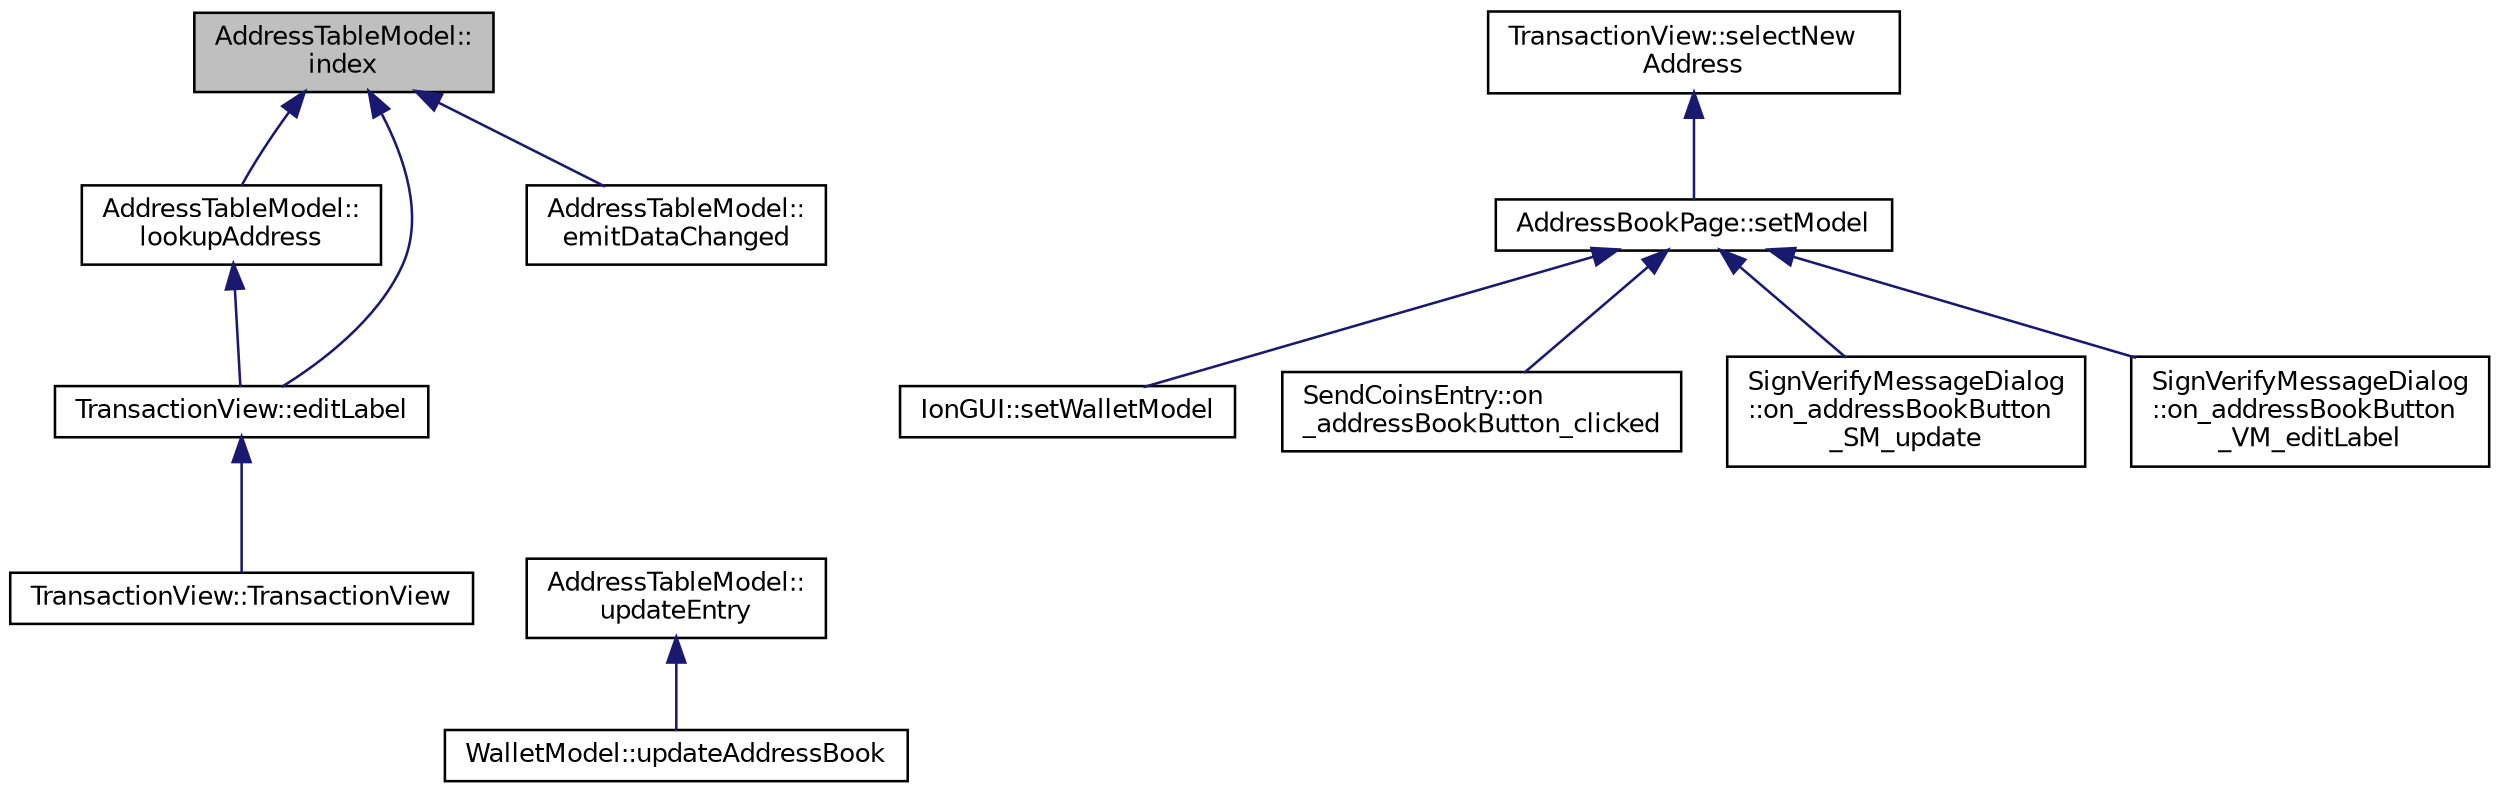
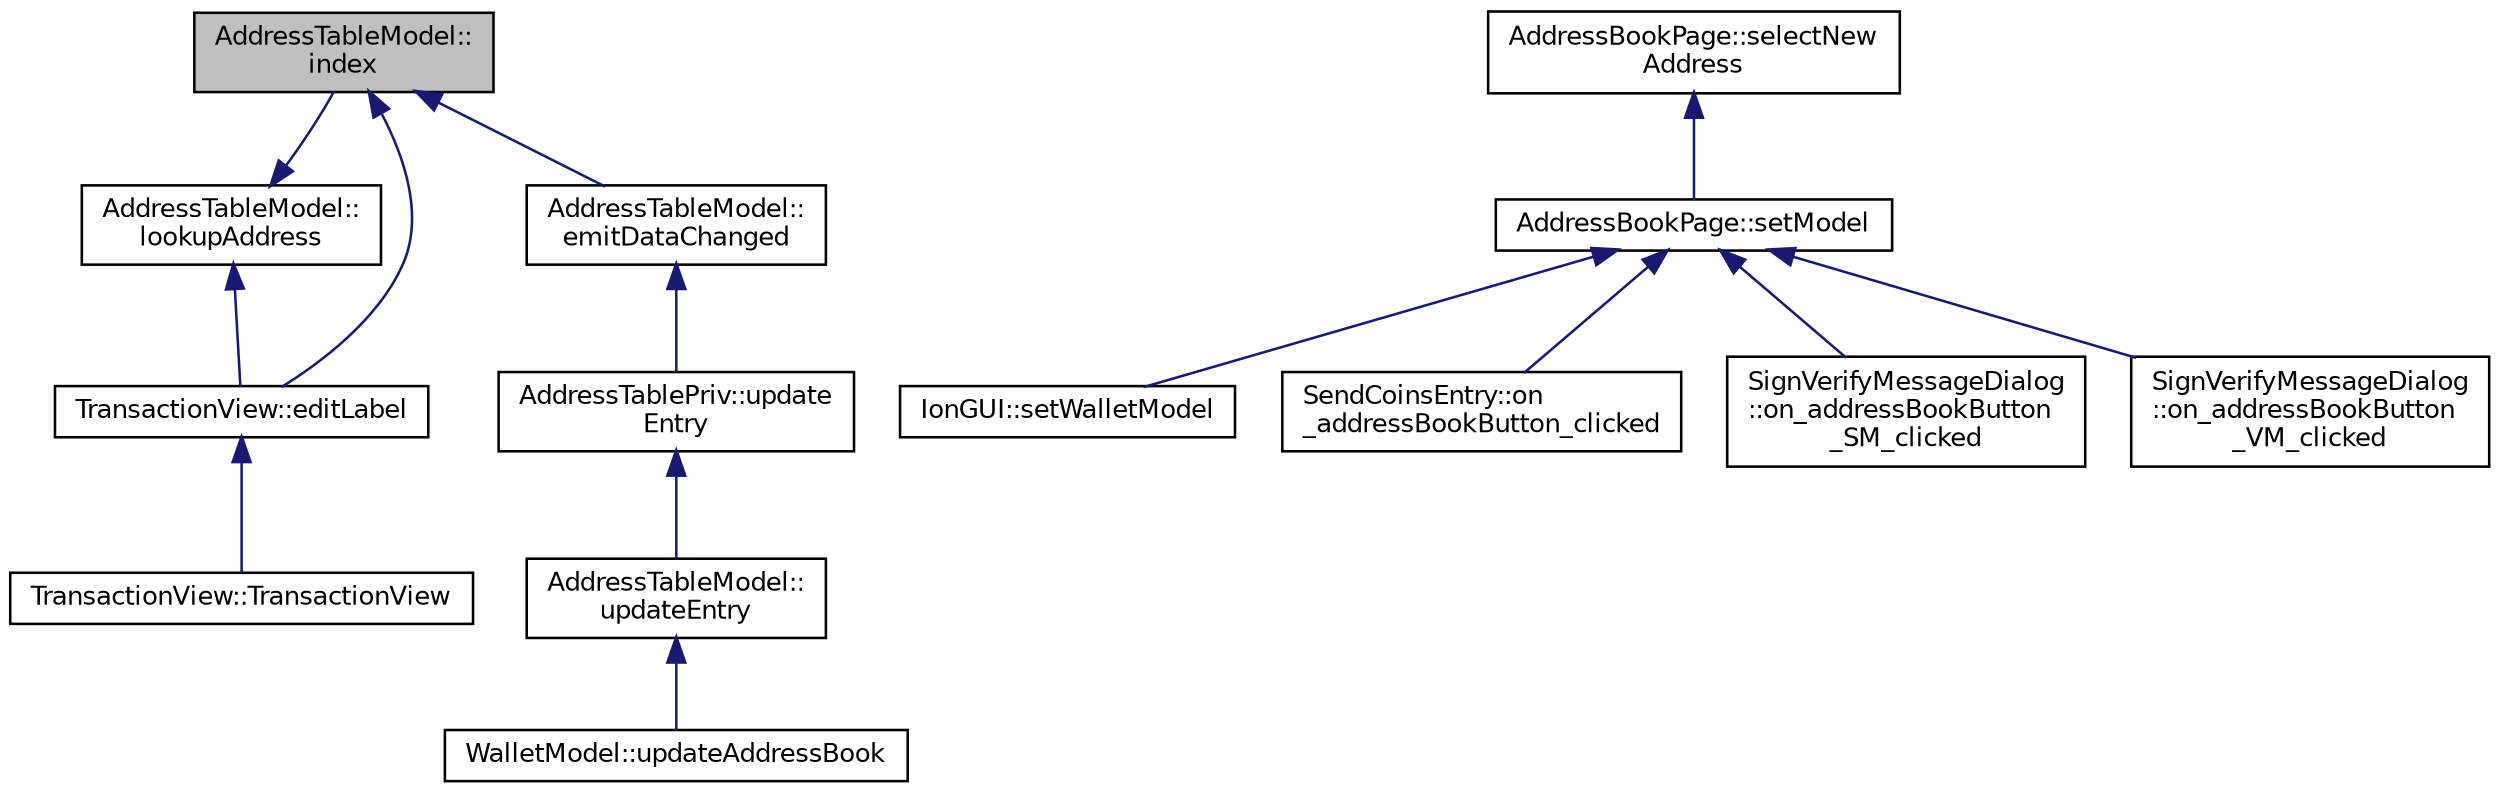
node "TransactionView::selectNew Address": label "TransactionView::selectNew Address" -> "AddressBookPage::selectNew Address"
edge "AddressTableModel:: lookupAddress" -> "AddressTableModel:: index": reversed
node "AddressTablePriv::update Entry": added
node "SignVerifyMessageDialog ::on_addressBookButton _SM_update": label "SignVerifyMessageDialog ::on_addressBookButton _SM_update" -> "SignVerifyMessageDialog ::on_addressBookButton _SM_clicked"
node "SignVerifyMessageDialog ::on_addressBookButton _VM_editLabel": label "SignVerifyMessageDialog ::on_addressBookButton _VM_editLabel" -> "SignVerifyMessageDialog ::on_addressBookButton _VM_clicked"
